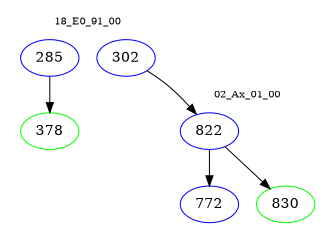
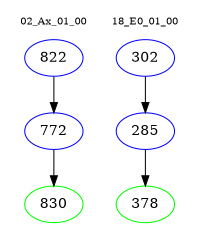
cluster "18_E0_91_00": label "18_E0_91_00" -> "18_E0_01_00"
edge "302" -> "822": now "302" -> "285"
edge "822" -> "830": now "772" -> "830"
